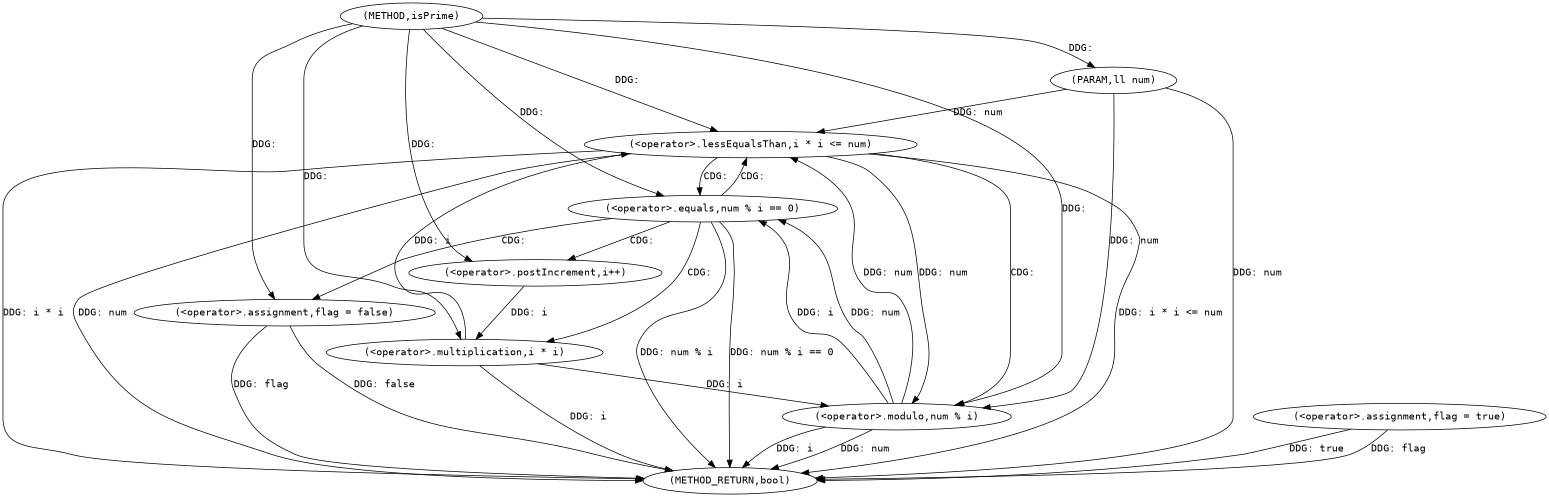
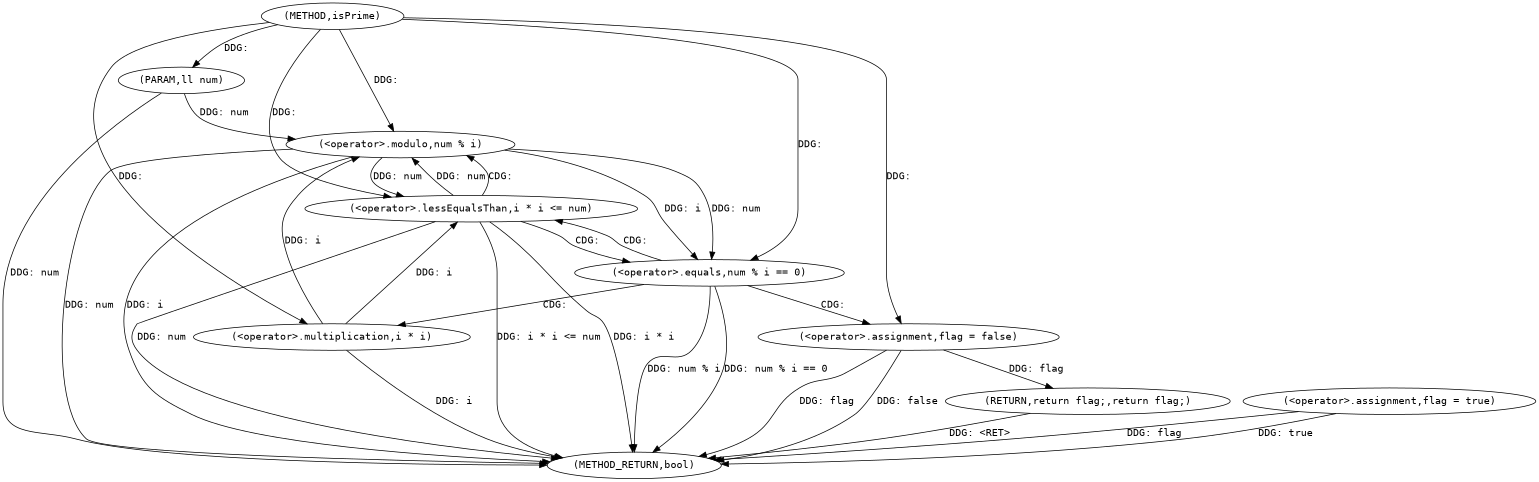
edge "(PARAM,ll num)" -> "(<operator>.lessEqualsThan,i * i <= num)": removed, label "DDG: num"
node "(<operator>.postIncrement,i++)": removed
node "(RETURN,return flag;,return flag;)": added
